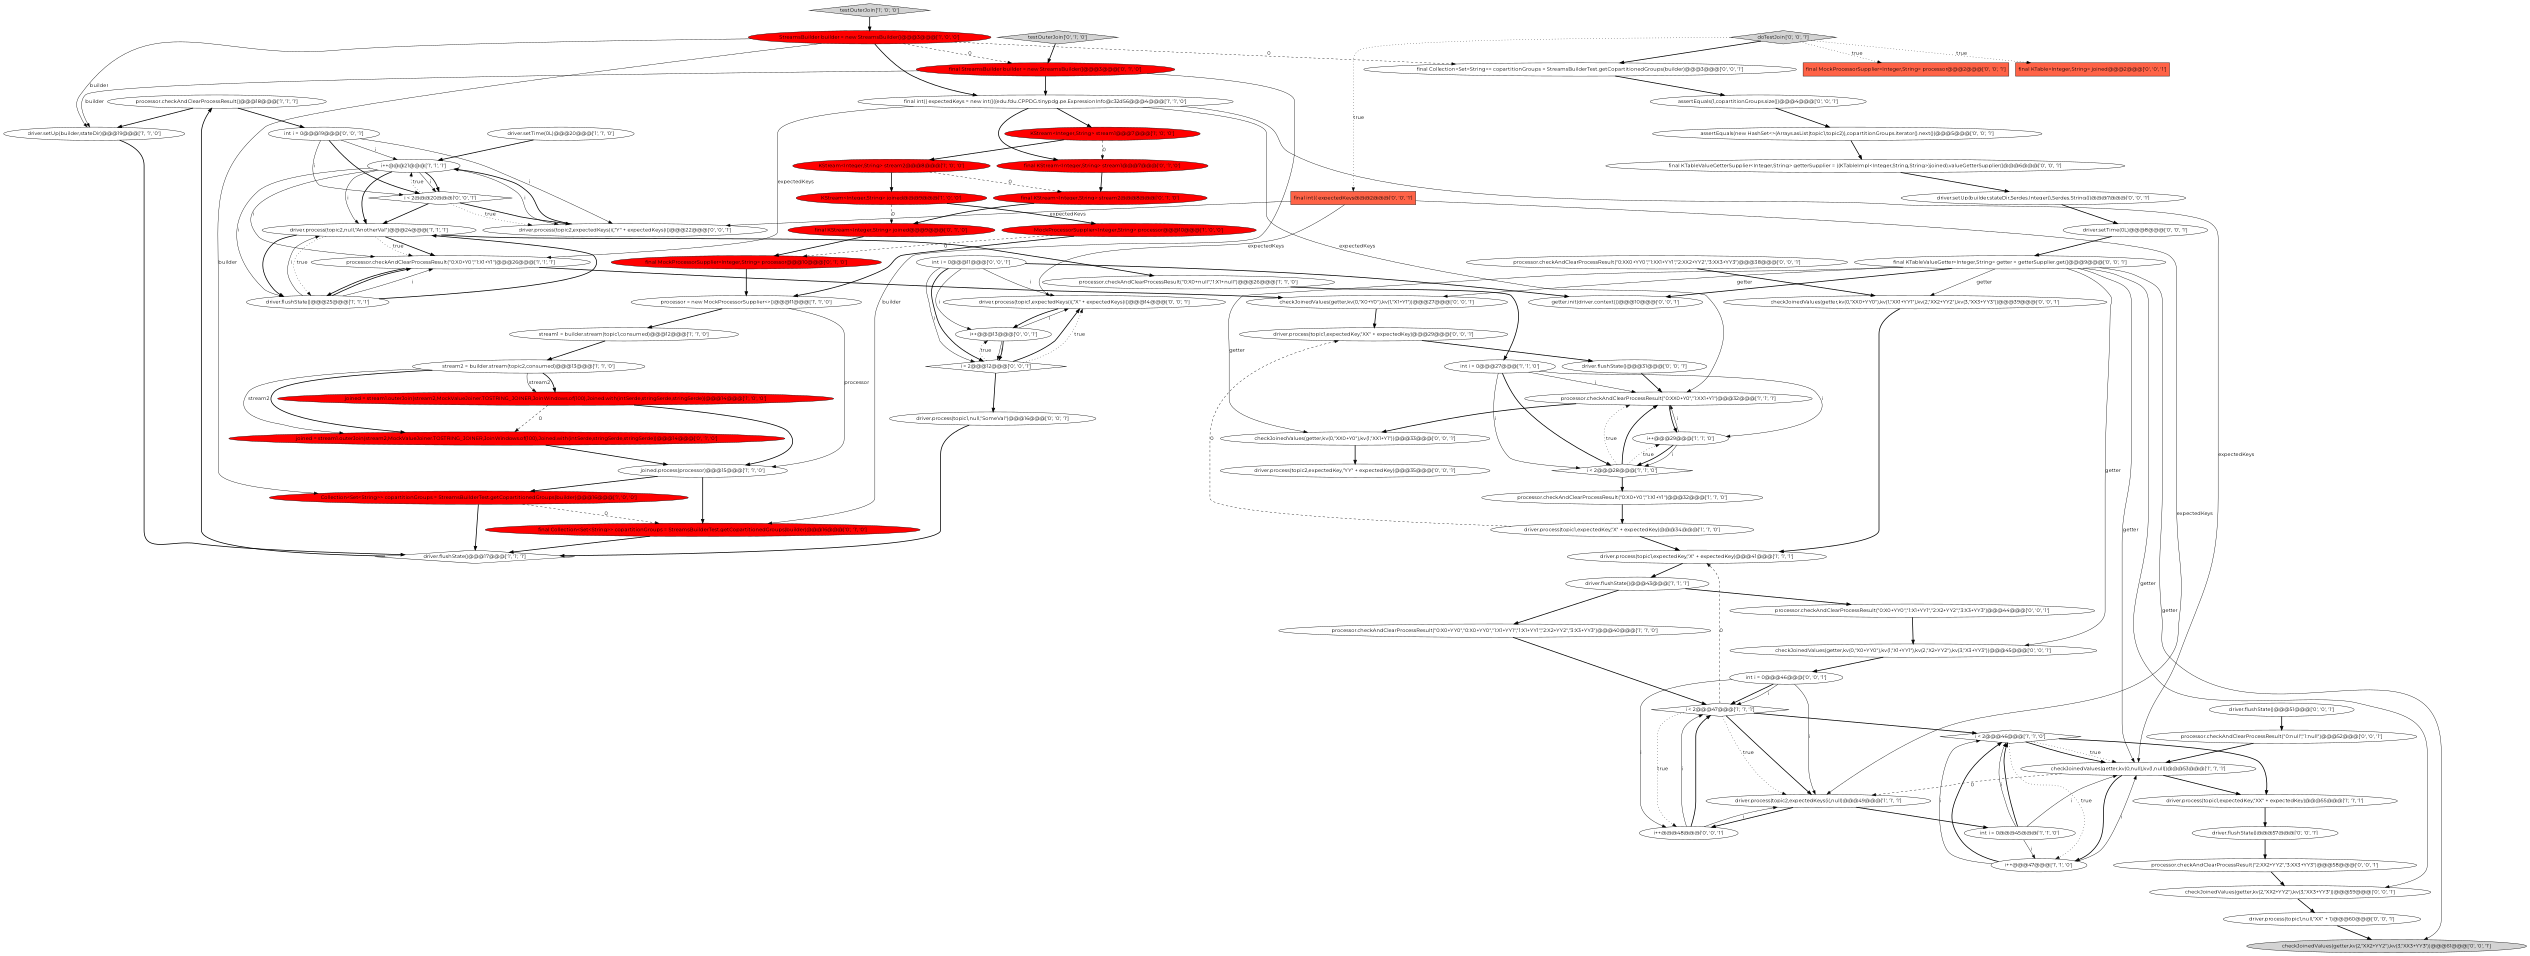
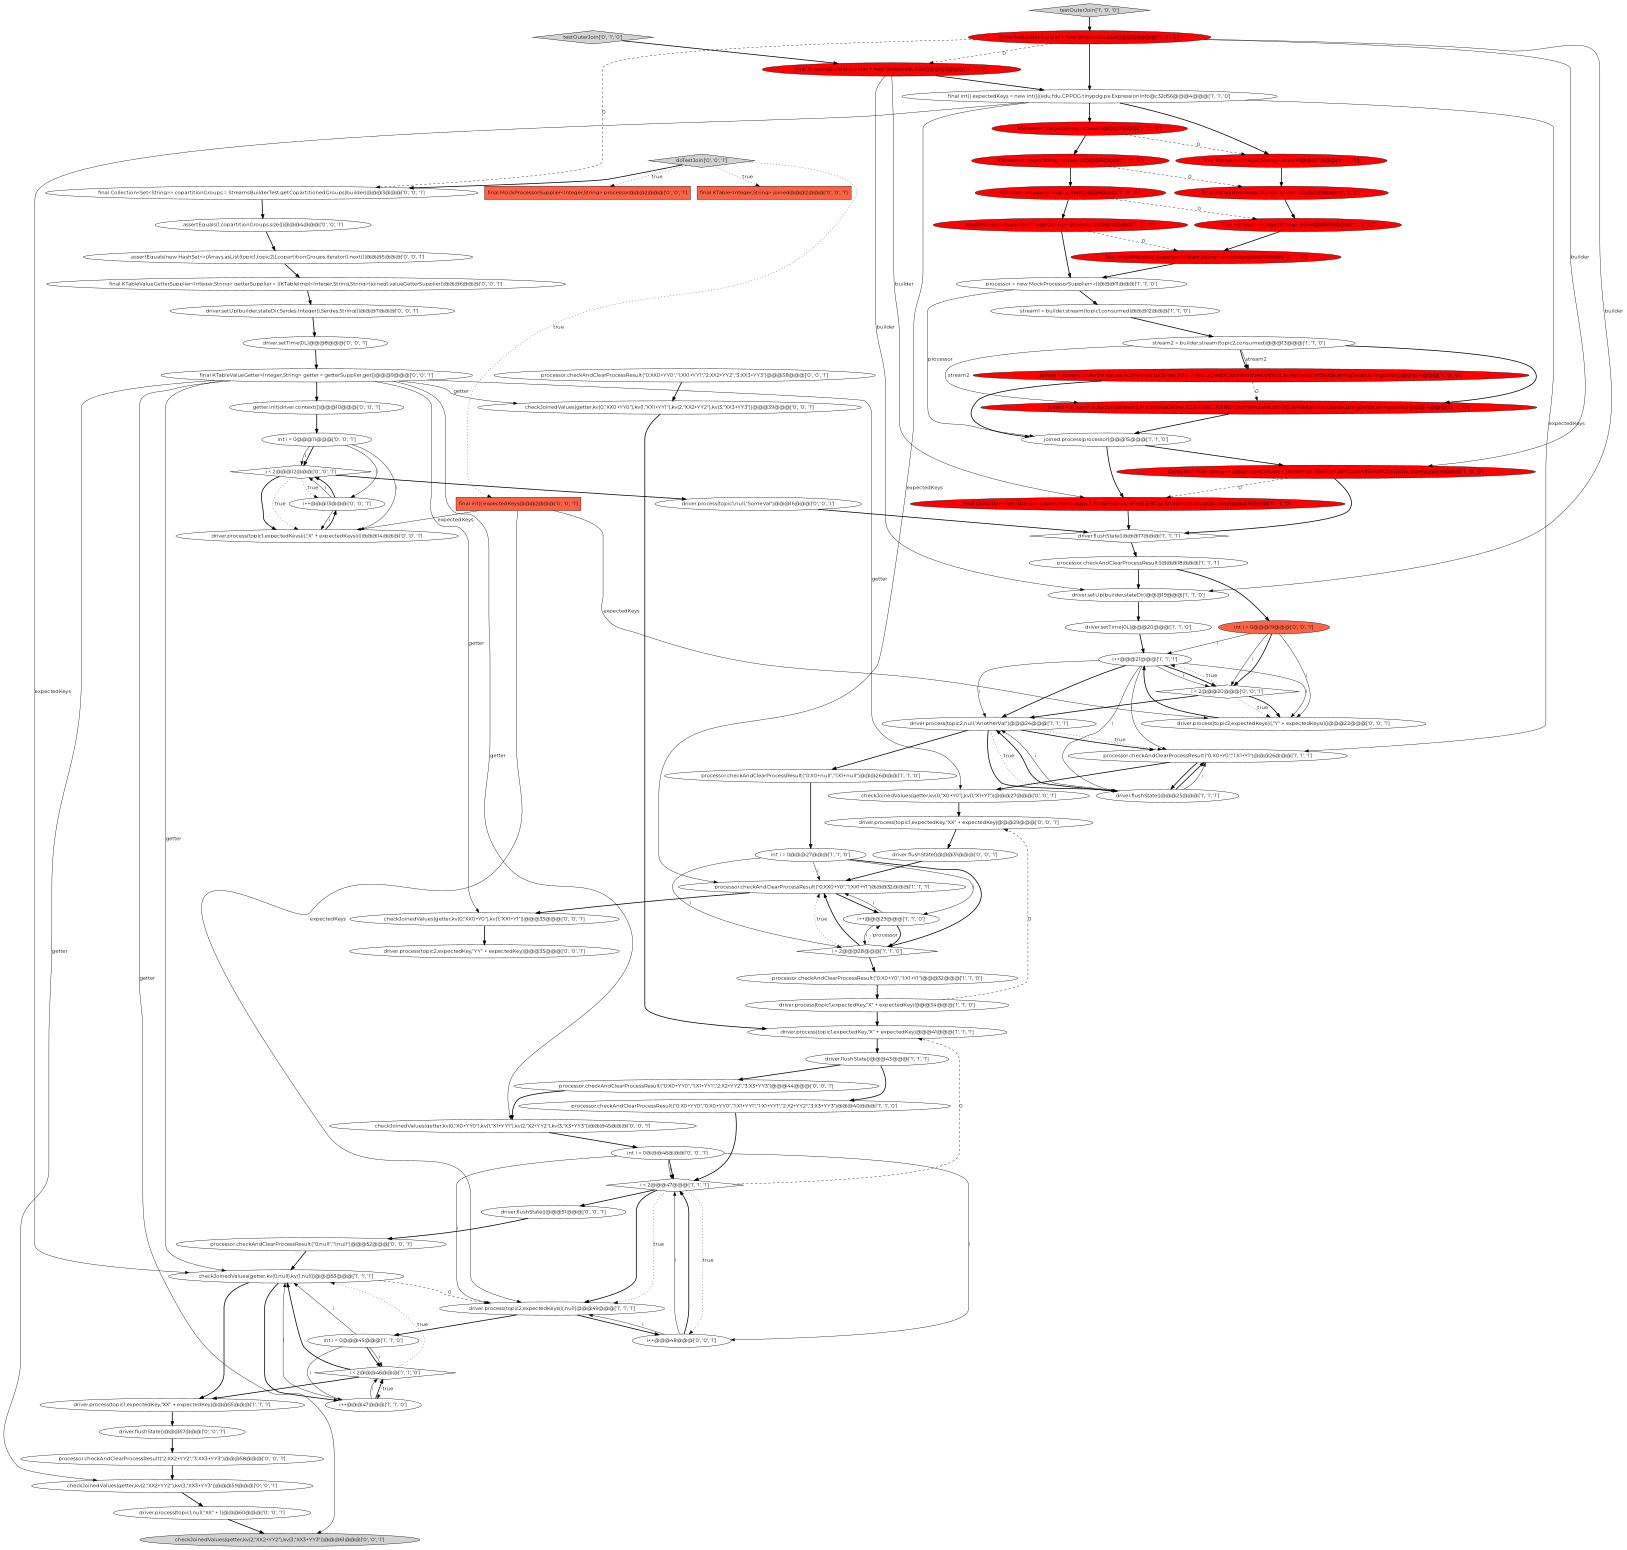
node "int i = 0@@@19@@@['0', '0', '1']": fillcolor white -> tomato
edge "int i = 0@@@11@@@['0', '0', '1']" -> "getter.init(driver.context())@@@10@@@['0', '0', '1']": reversed
edge "i < 2@@@28@@@['1', '1', '0']" -> "i++@@@29@@@['1', '1', '0']": label "true" -> "processor"
edge "driver.setUp(builder,stateDir)@@@19@@@['1', '1', '0']" -> "driver.flushState()@@@17@@@['1', '1', '1']": now "driver.setUp(builder,stateDir)@@@19@@@['1', '1', '0']" -> "driver.setTime(0L)@@@20@@@['1', '1', '0']"
edge "i < 2@@@47@@@['1', '1', '1']" -> "i < 2@@@46@@@['1', '1', '0']": now "i < 2@@@47@@@['1', '1', '1']" -> "driver.flushState()@@@51@@@['0', '0', '1']"
